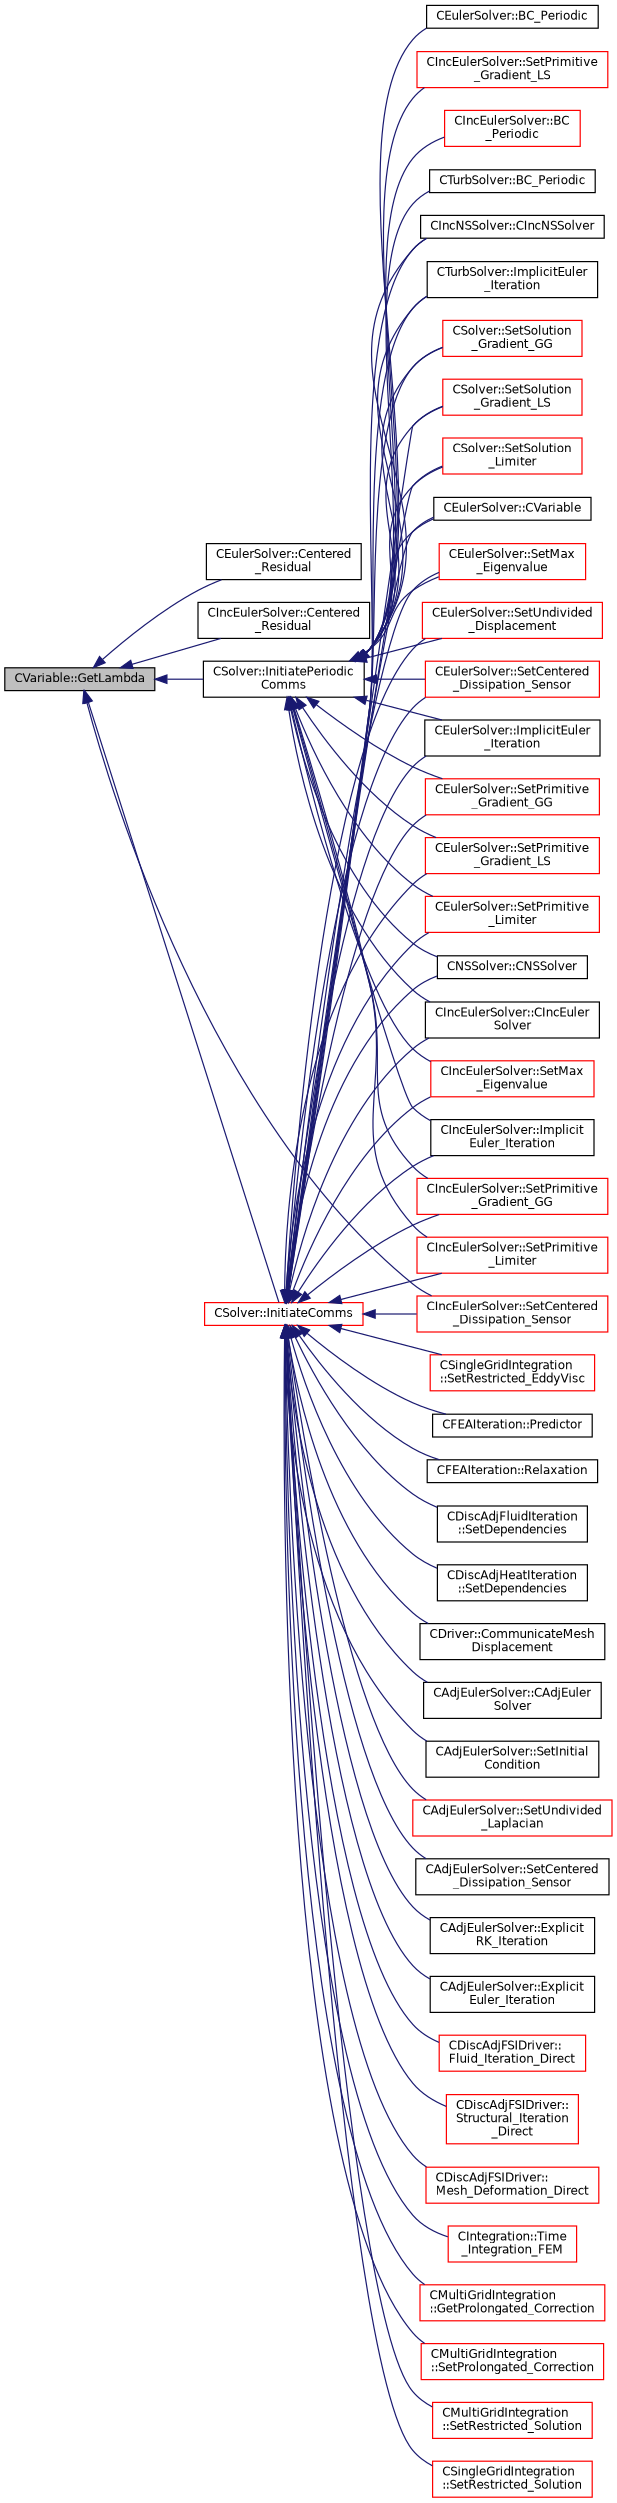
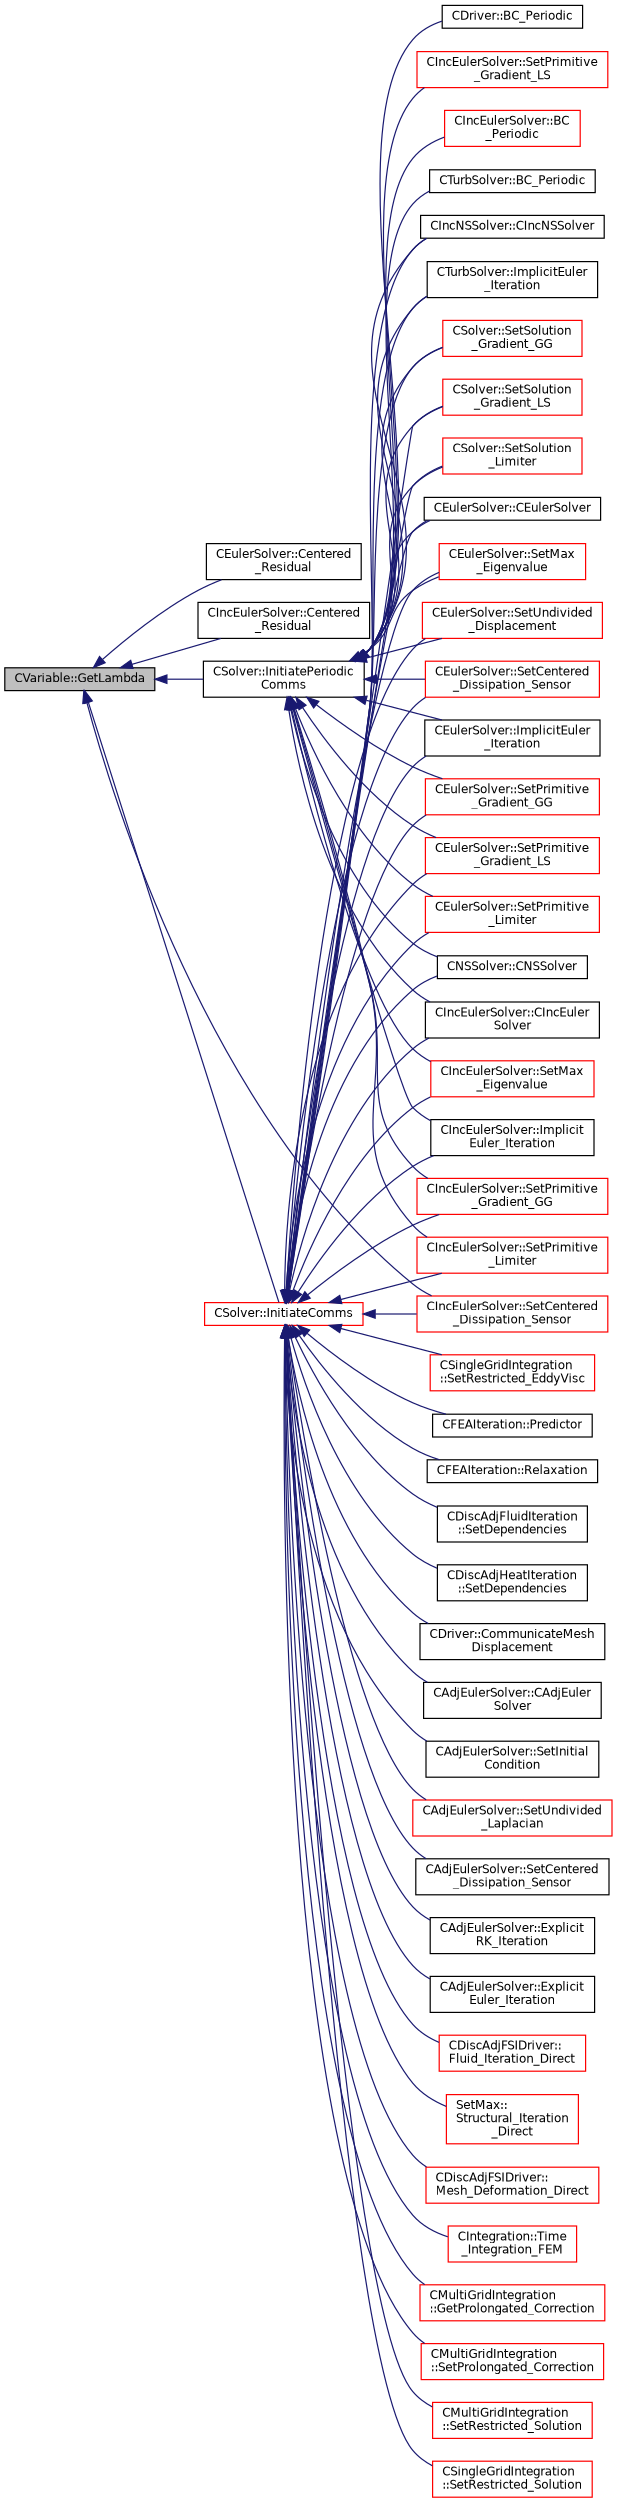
node "CEulerSolver::BC_Periodic": label "CEulerSolver::BC_Periodic" -> "CDriver::BC_Periodic"
node "CEulerSolver::CVariable": label "CEulerSolver::CVariable" -> "CEulerSolver::CEulerSolver"
node "CDiscAdjFSIDriver:: Structural_Iteration _Direct": label "CDiscAdjFSIDriver:: Structural_Iteration _Direct" -> "SetMax:: Structural_Iteration _Direct"
